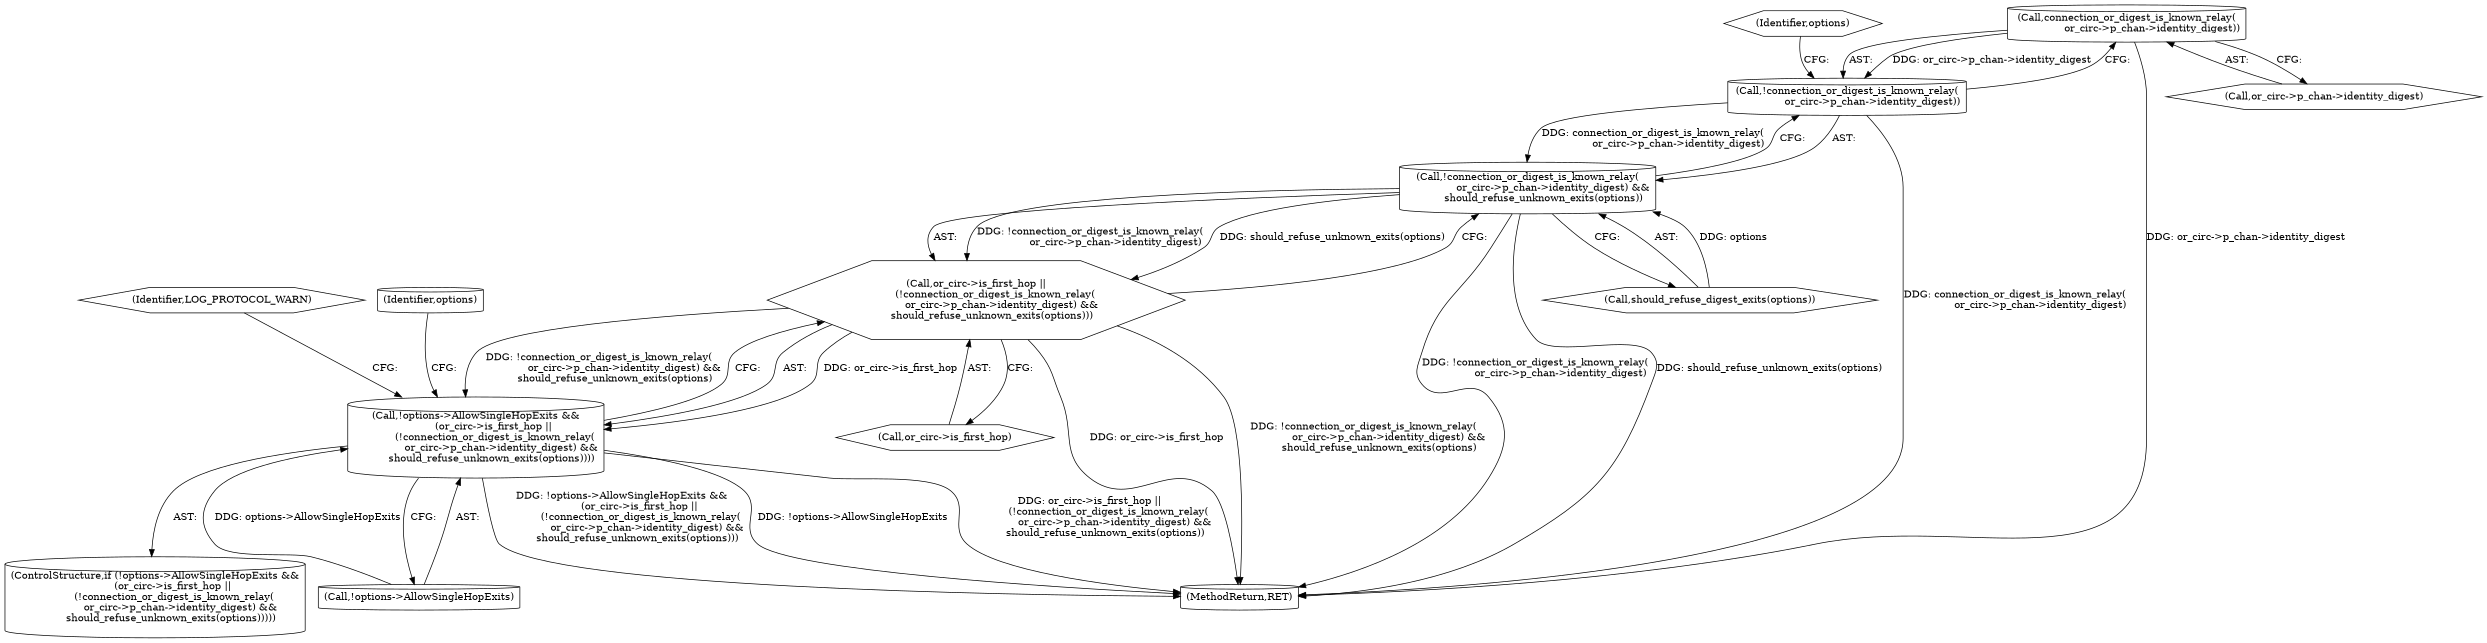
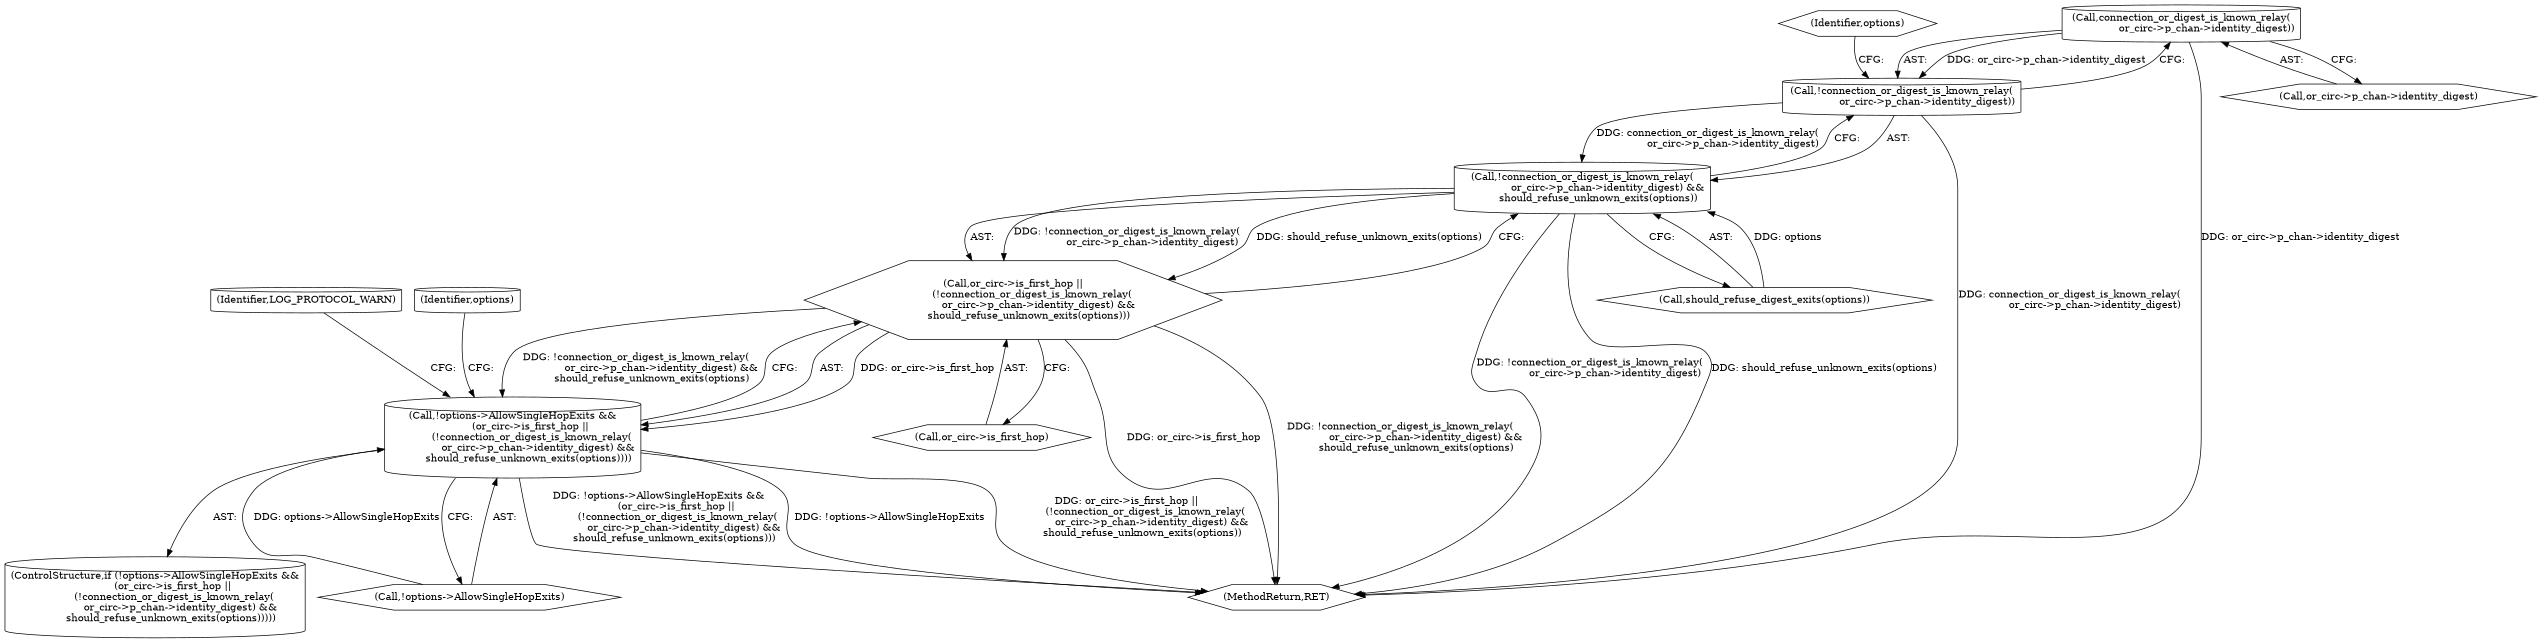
node "(Identifier,LOG_PROTOCOL_WARN)": shape hexagon -> cylinder
node "(Call,!options->AllowSingleHopExits)": shape cylinder -> hexagon
node "(MethodReturn,RET)": shape cylinder -> hexagon
